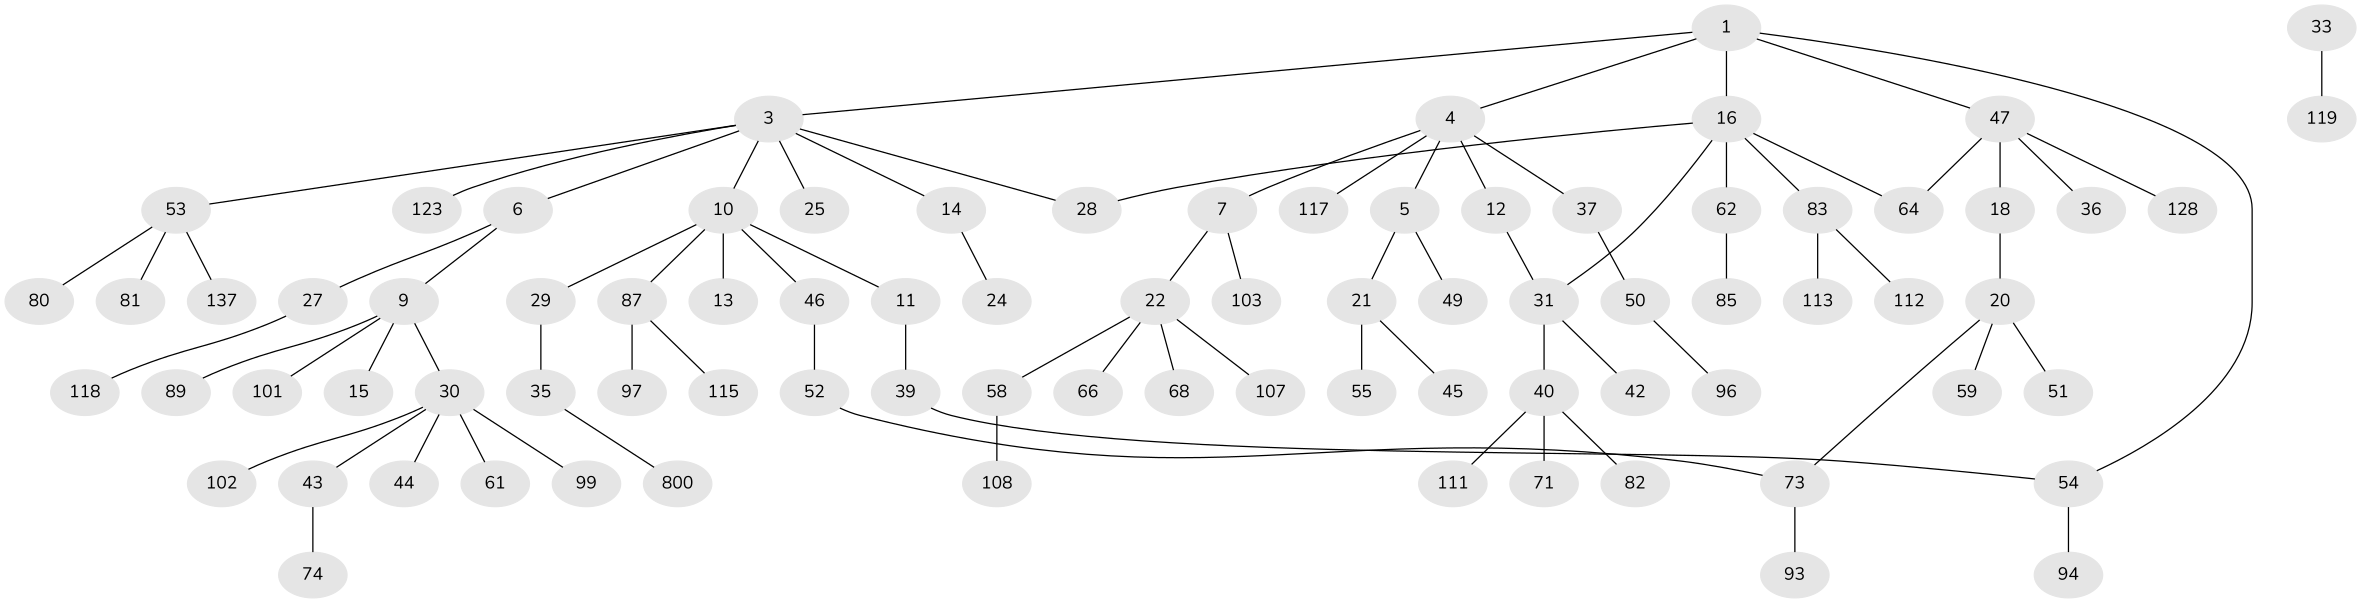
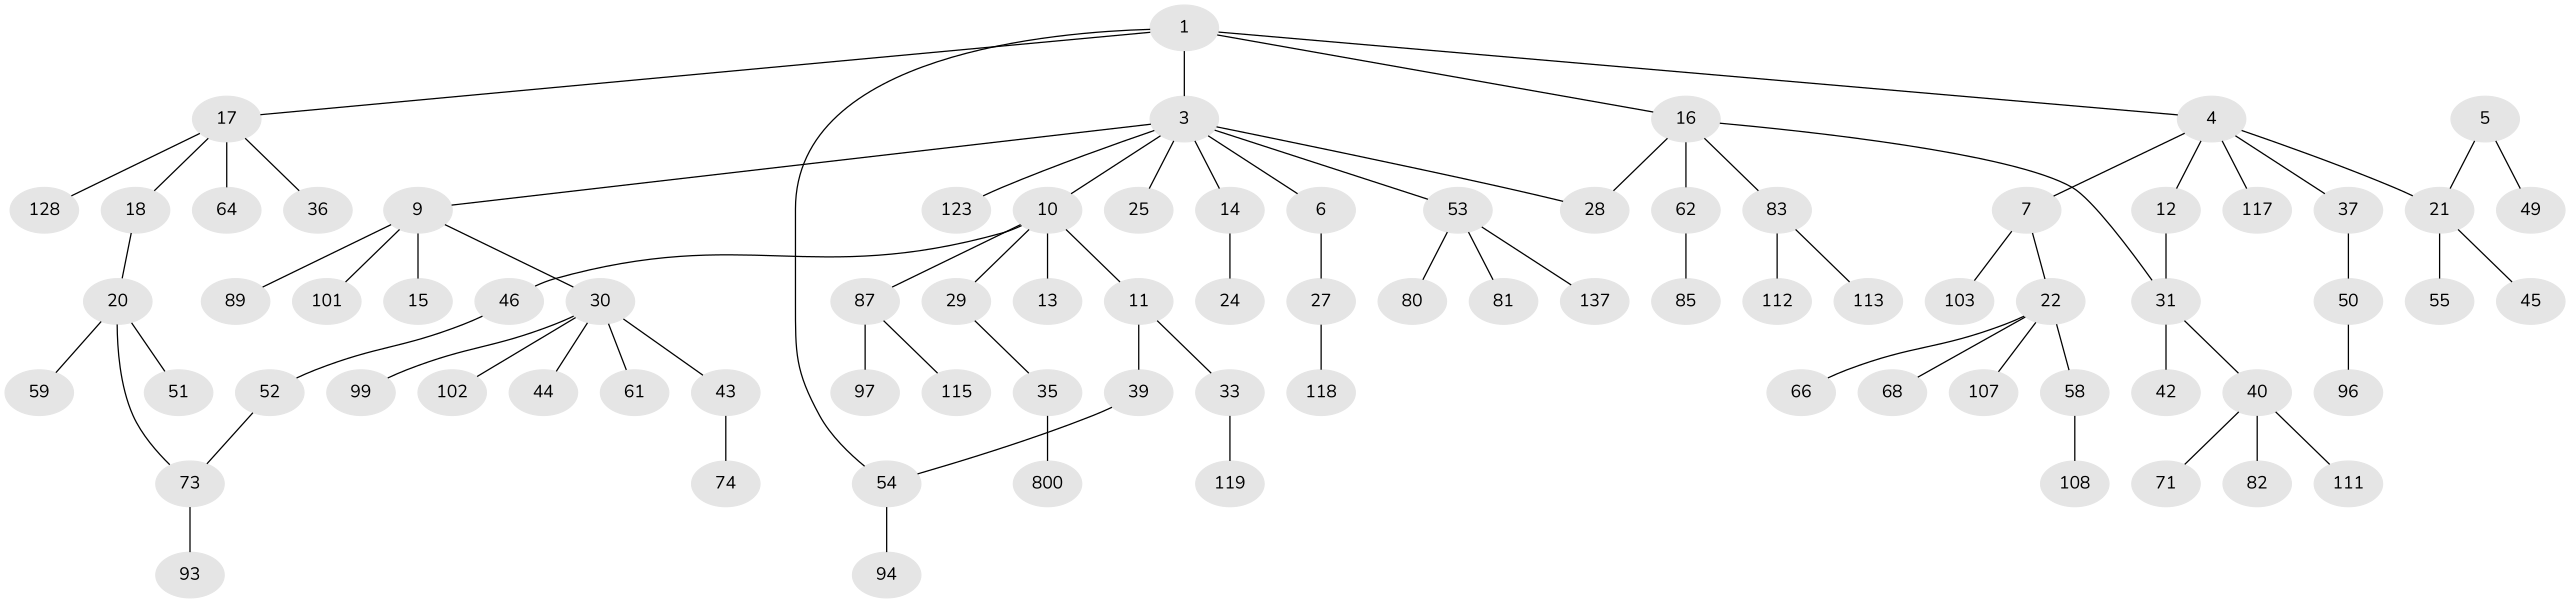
node "47": label "47" -> "17"
edge "4" -- "5": now "4" -- "21"
edge "16" -- "64": removed
edge "6" -- "9": now "3" -- "9"
edge "11" -- "33": added
